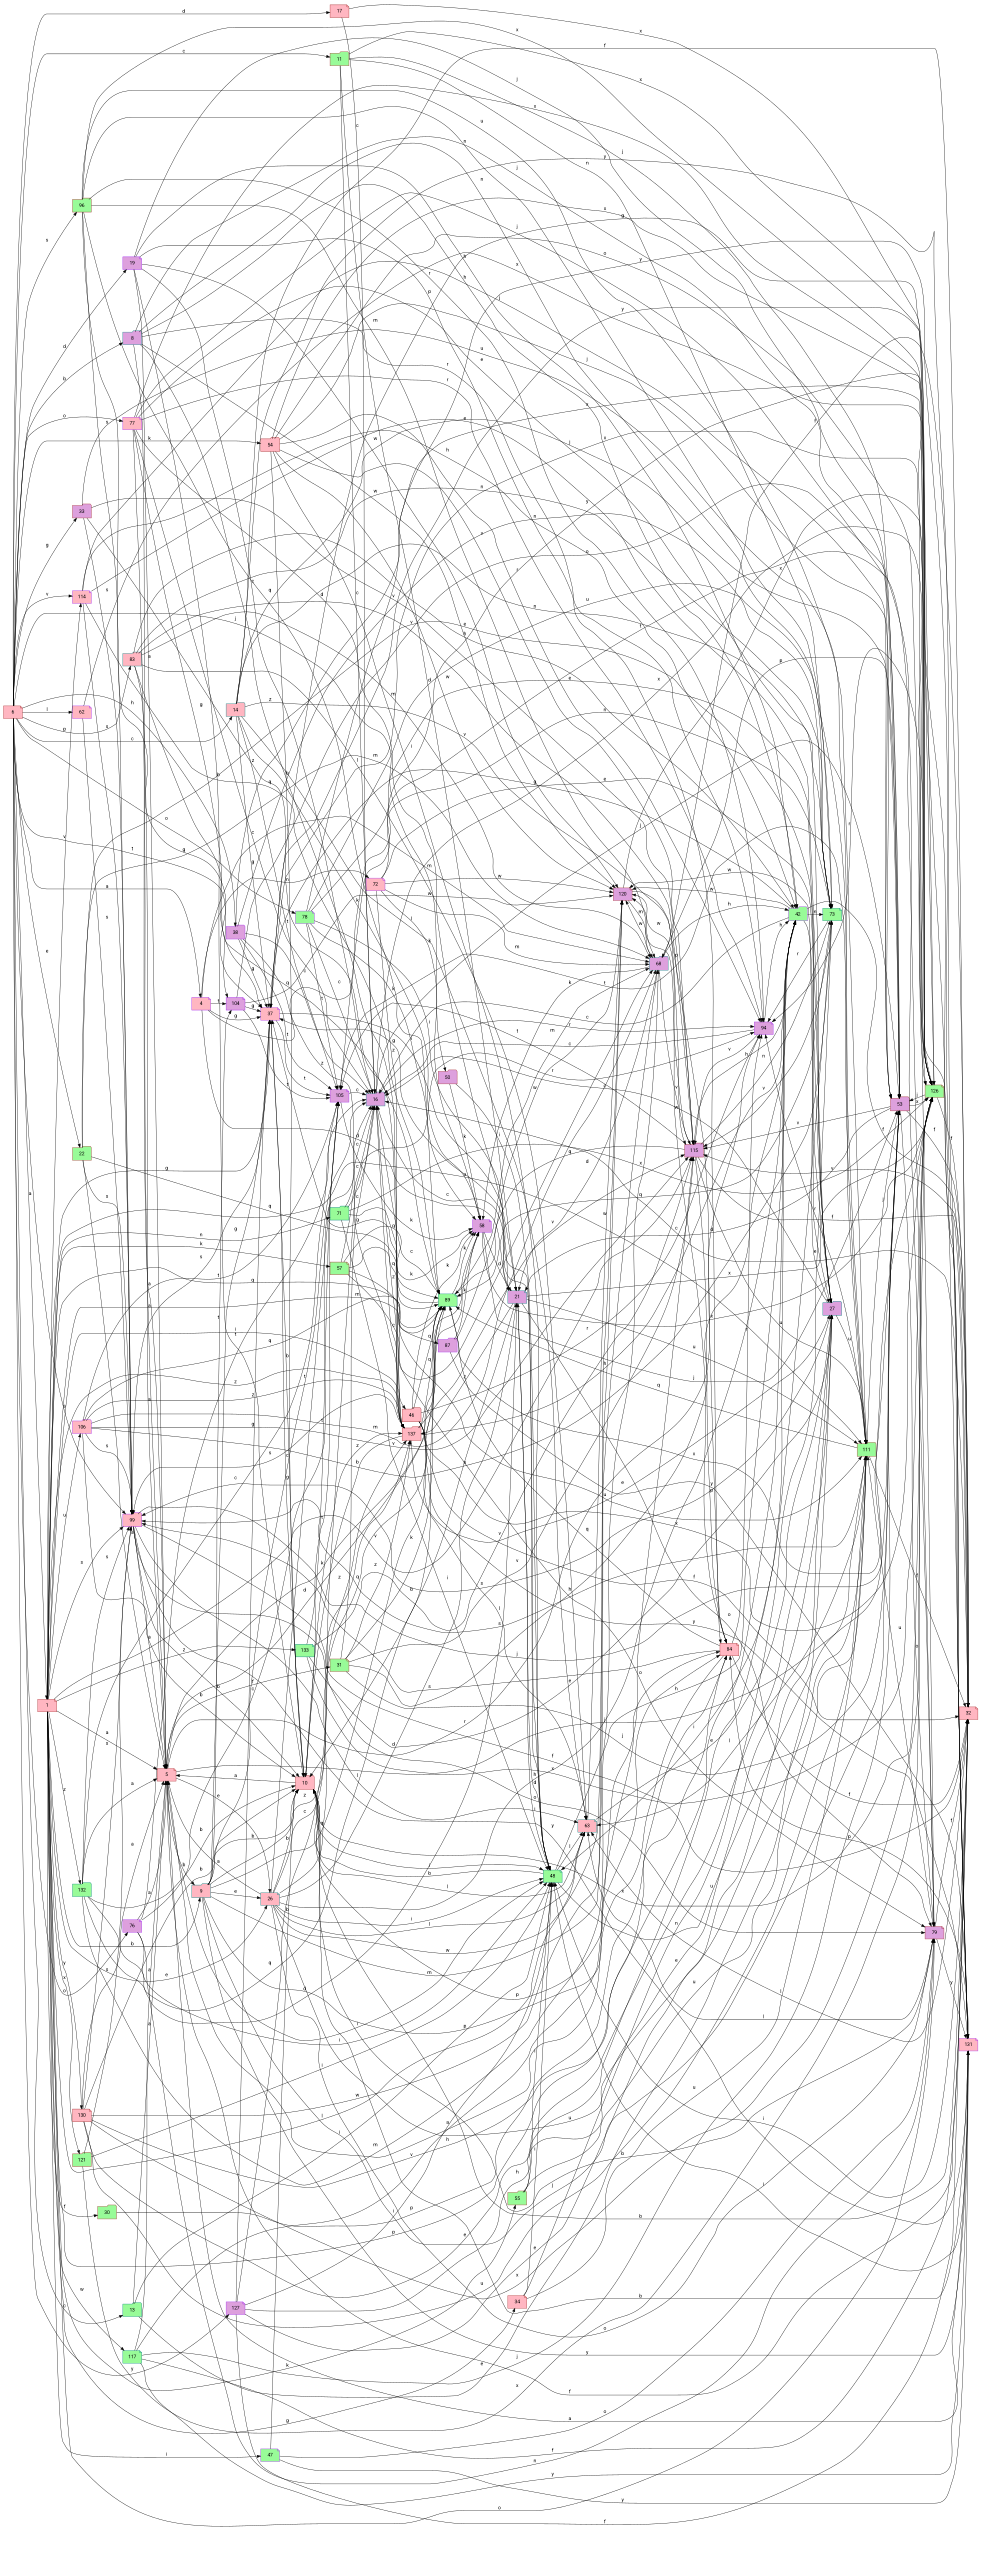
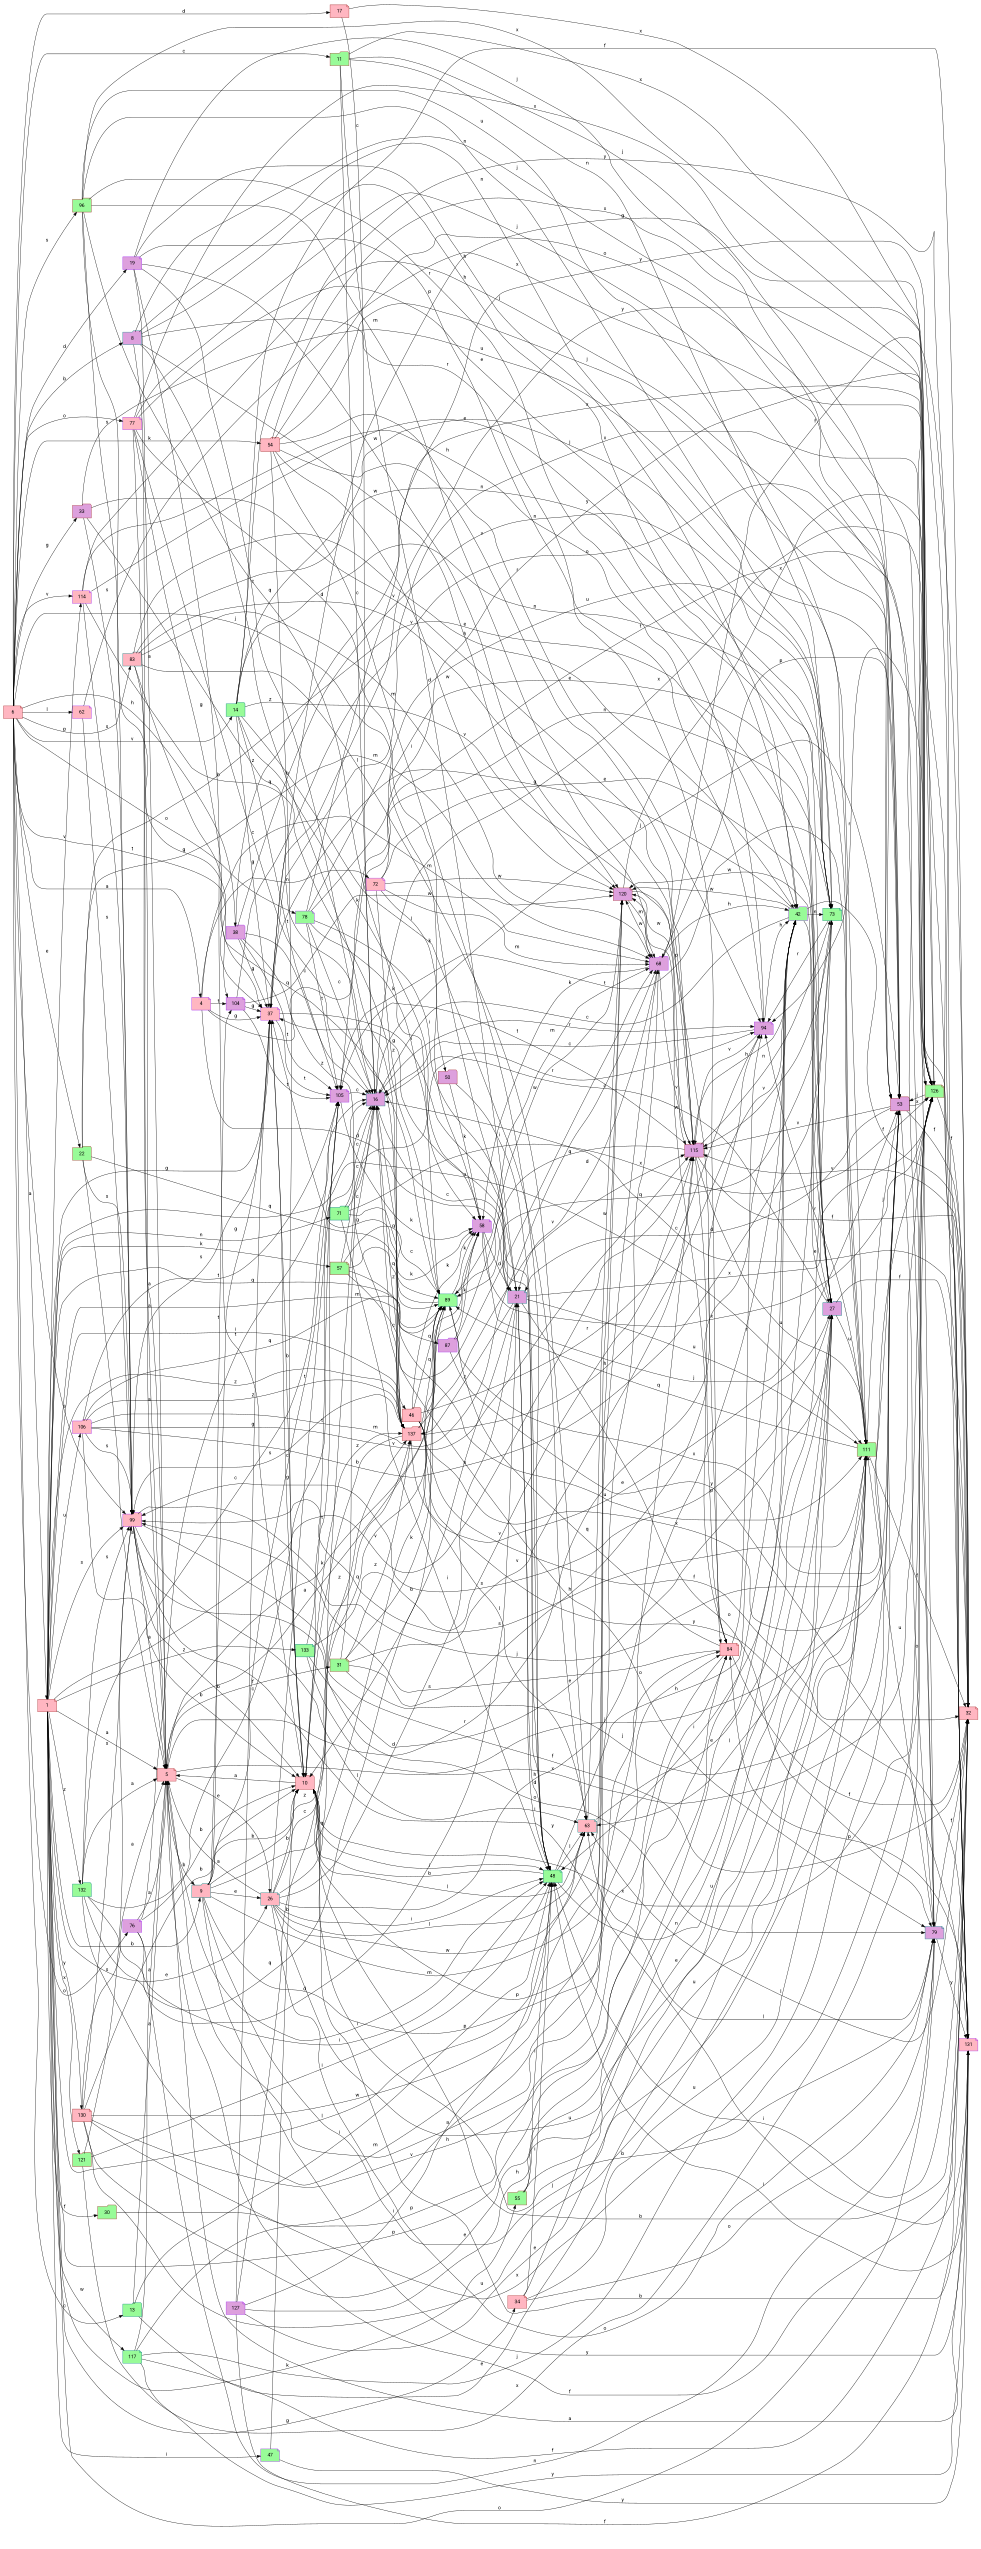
edge "77" -> "94": removed, label "r"
node "14": fillcolor lightpink -> palegreen
edge "6" -> "14": label "c" -> "v"
node "68": color teal -> purple
edge "27" -> "32": added, label "f"
edge "89" -> "5": label "d" -> "a"
edge "6" -> "127": removed, label "y"
node "79": color brown -> teal
edge "47" -> "79": now "34" -> "79"
